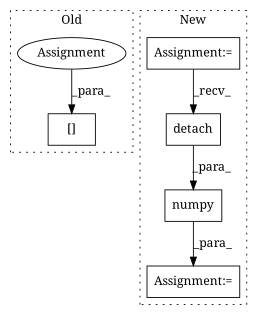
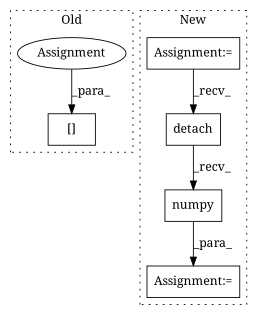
edge "detach" -> "numpy": label "_para_" -> "_recv_"
